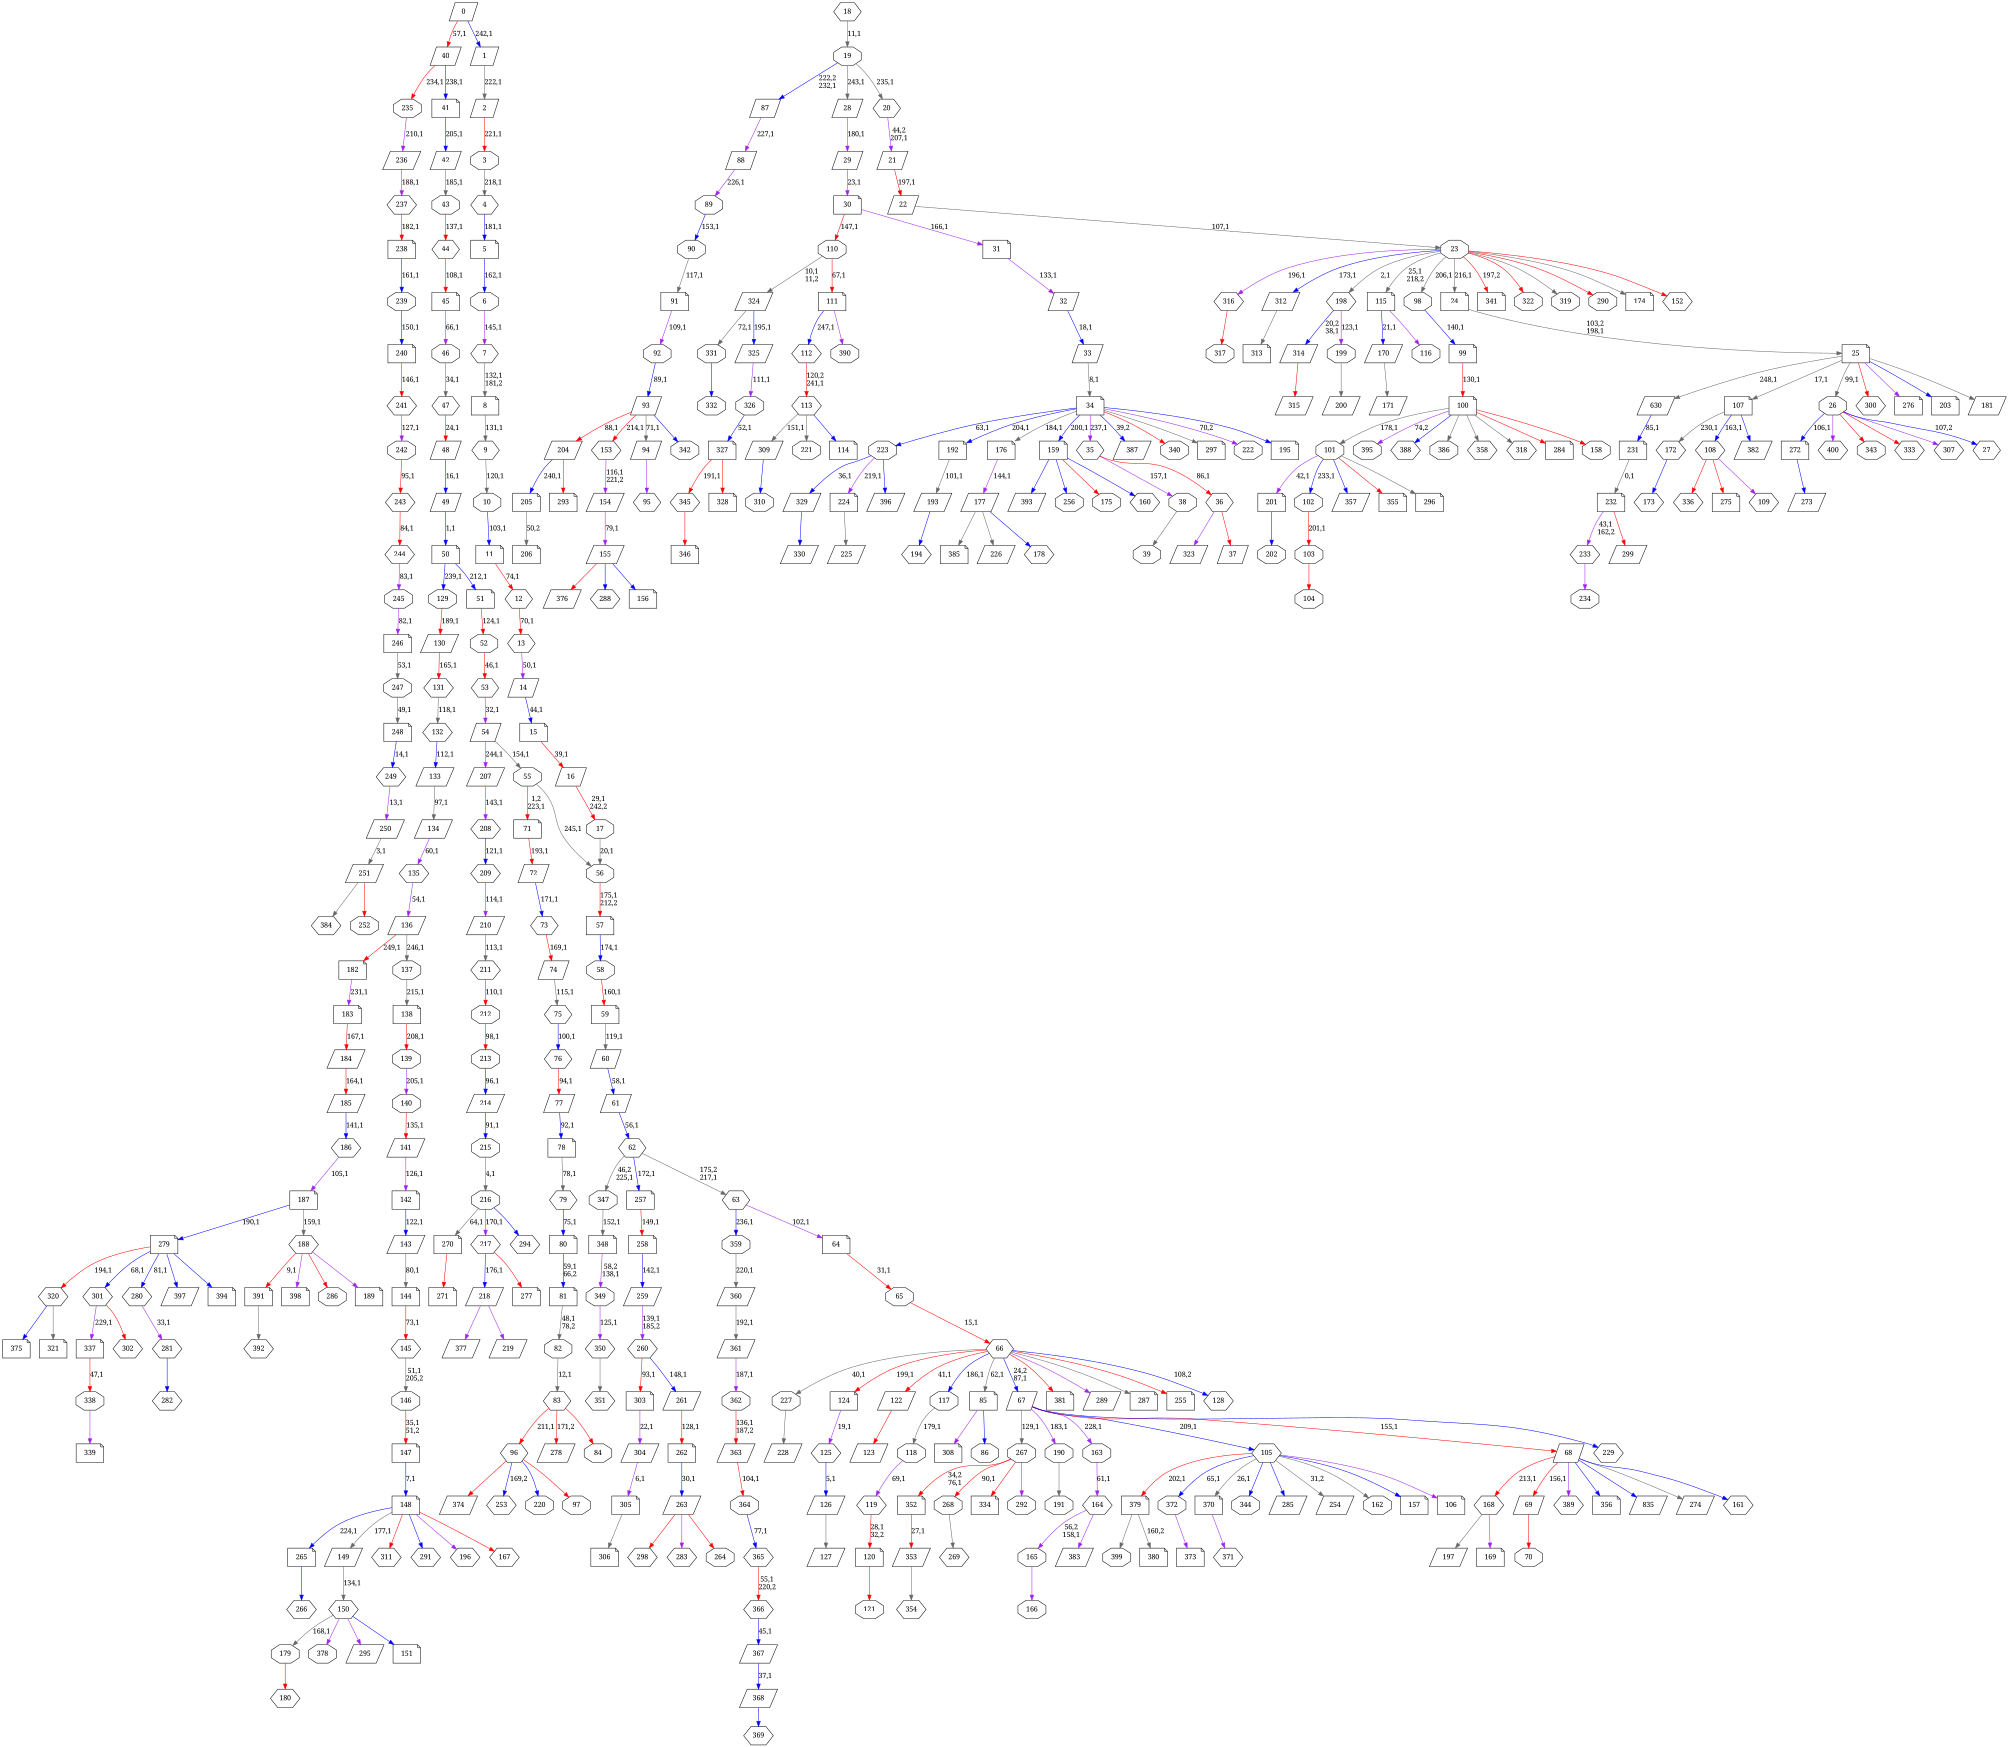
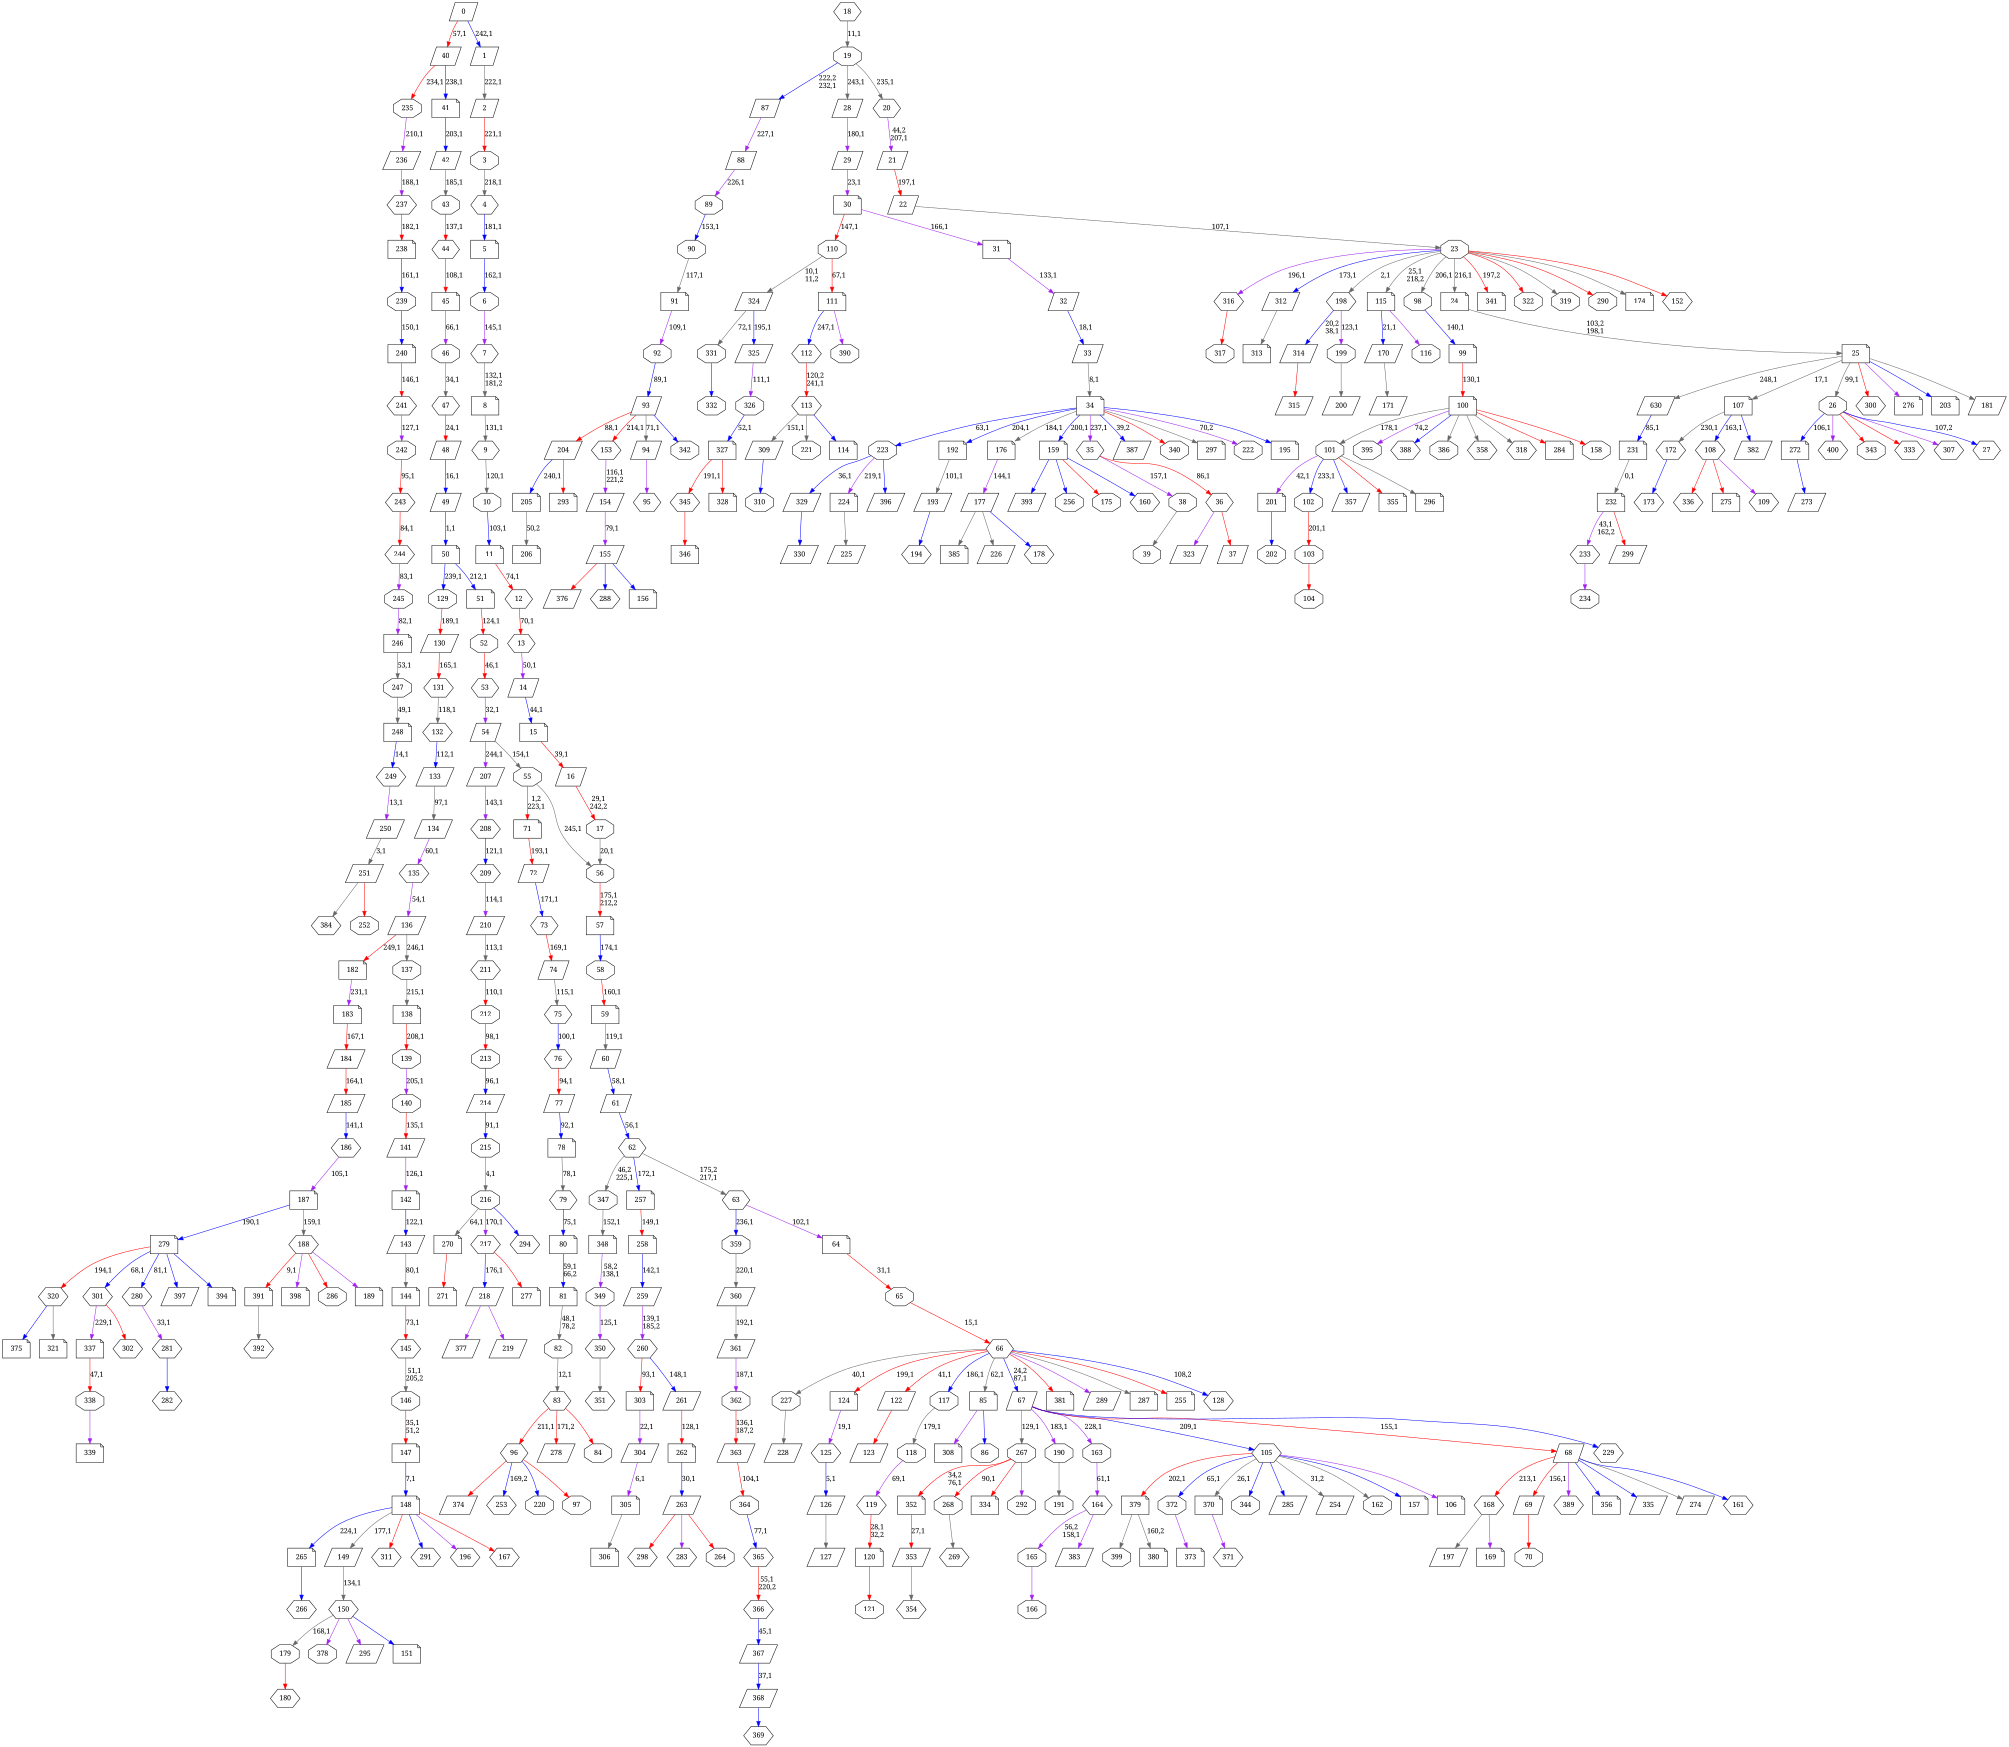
edge "41" -> "42": label "205,1" -> "203,1"
node "835": label "835" -> "335"
